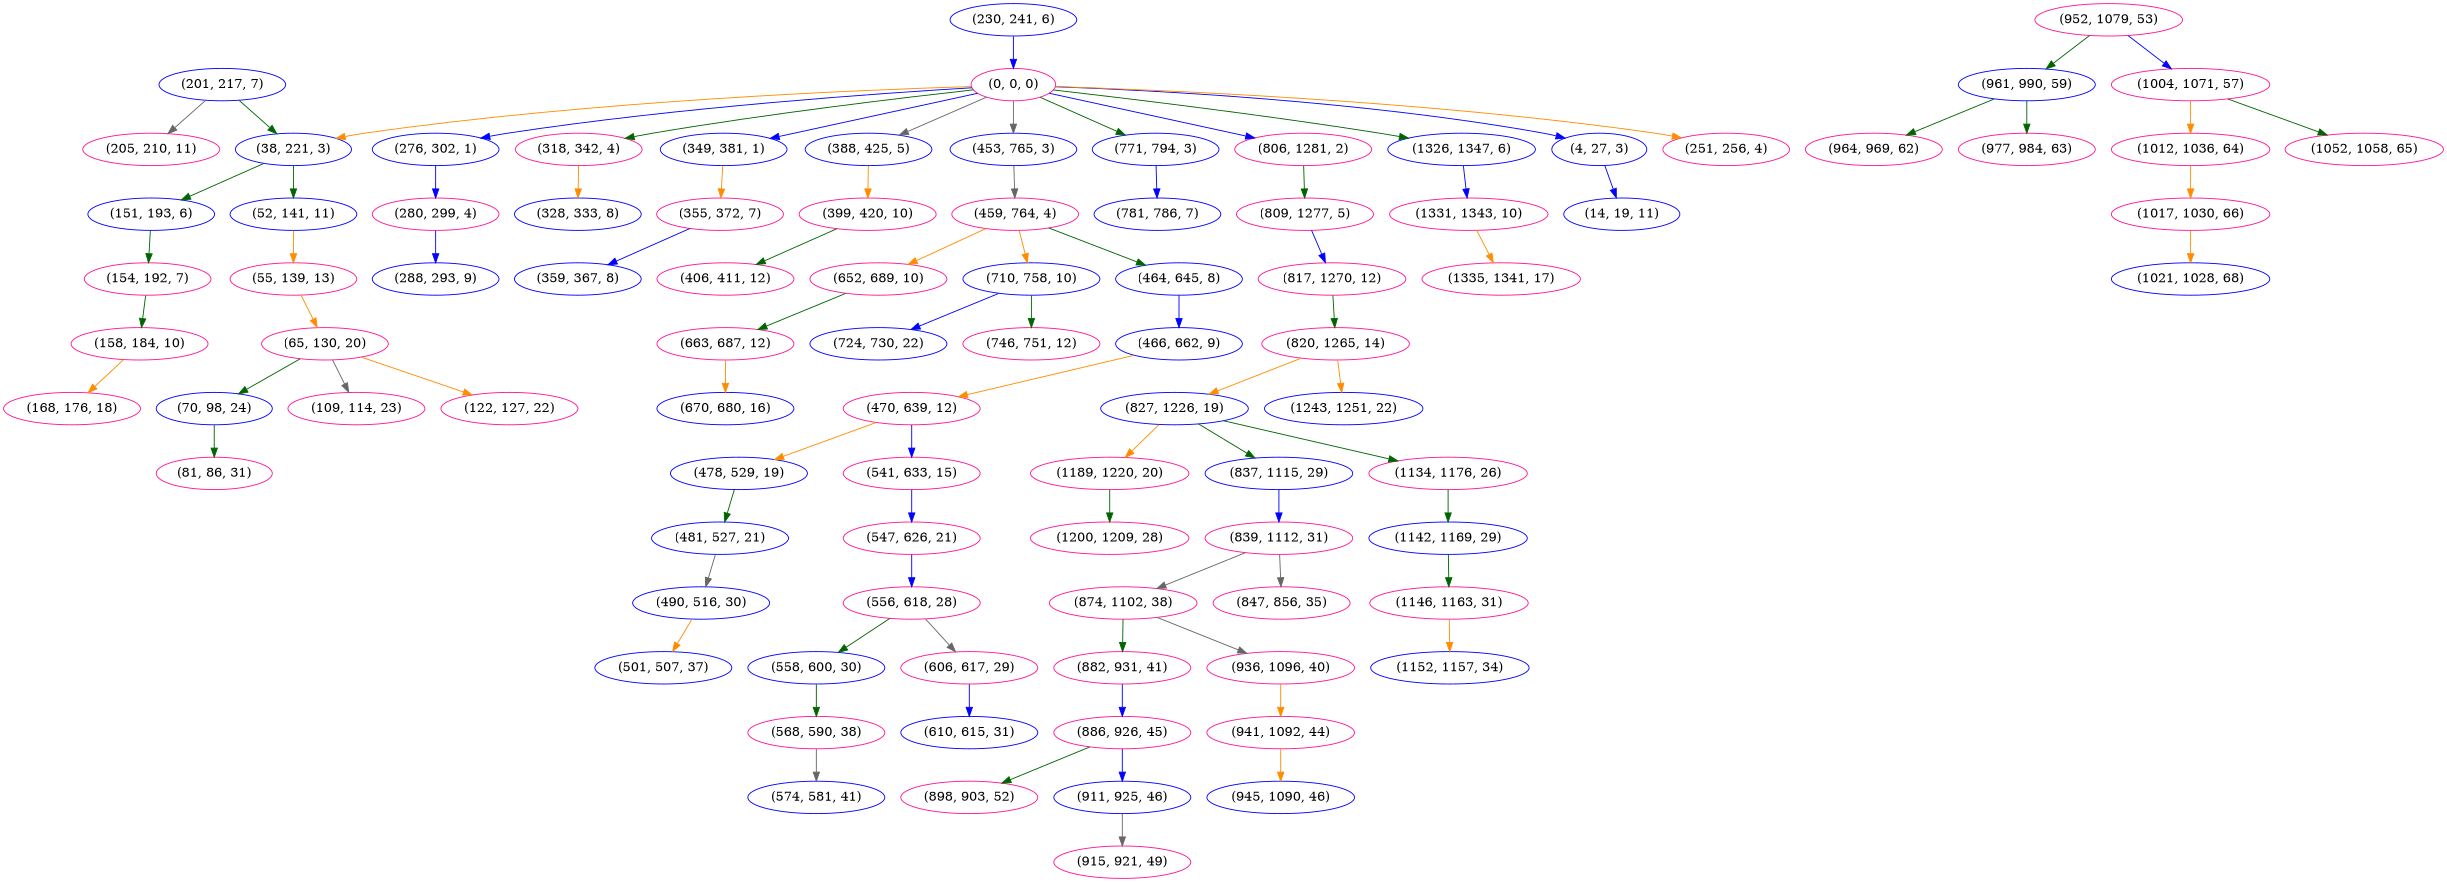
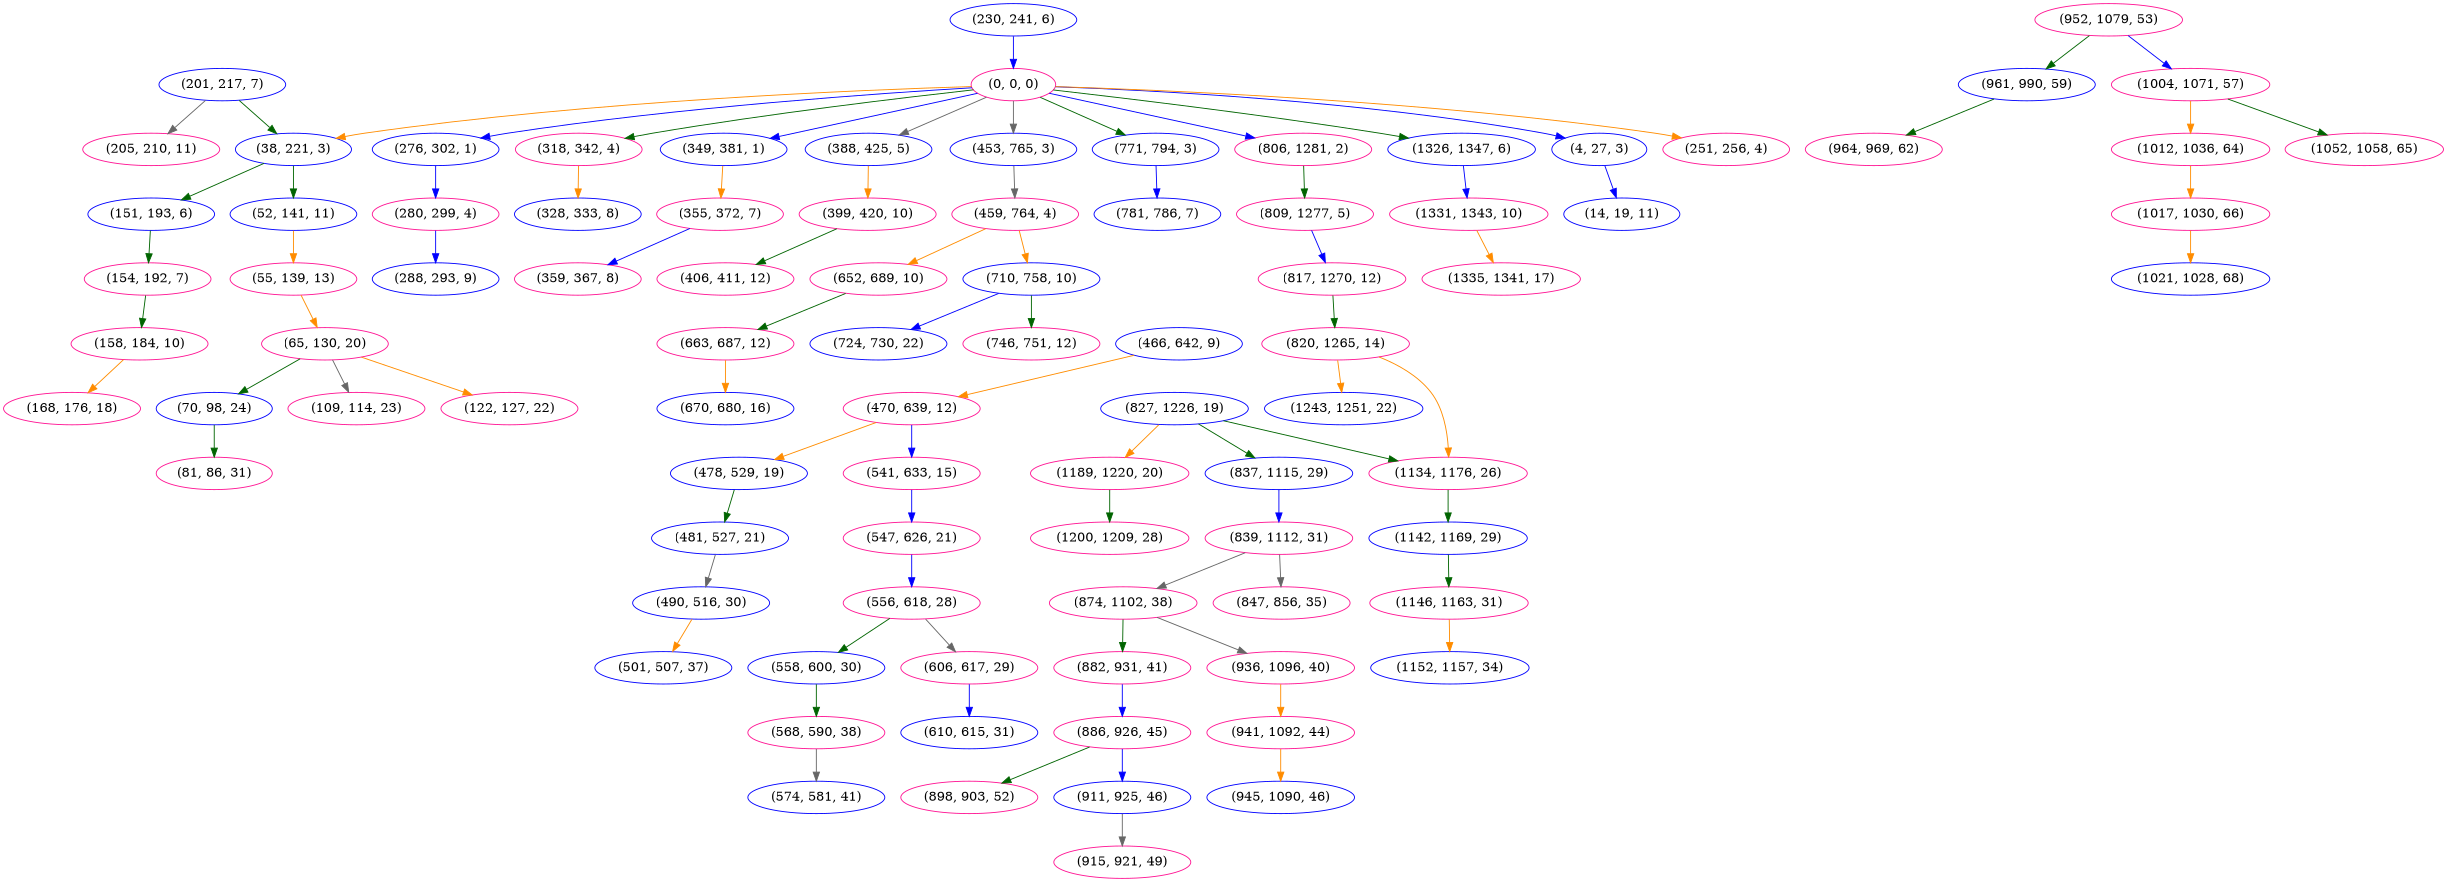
node "(977, 984, 63)": removed
node "(359, 367, 8)": color blue -> deeppink
node "(464, 645, 8)": removed
node "(466, 662, 9)": label "(466, 662, 9)" -> "(466, 642, 9)"
edge "(820, 1265, 14)" -> "(827, 1226, 19)": now "(820, 1265, 14)" -> "(1134, 1176, 26)"
